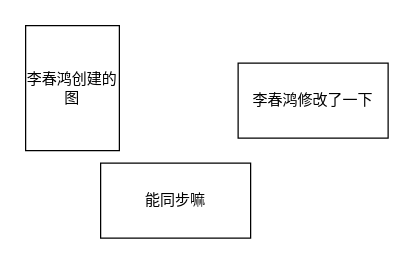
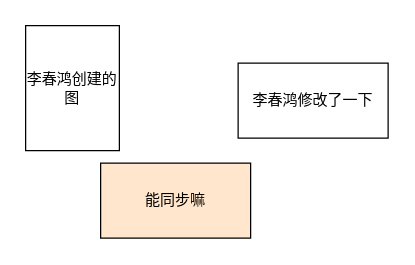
node "能同步嘛": fillcolor #ffffff -> #ffe6cc
